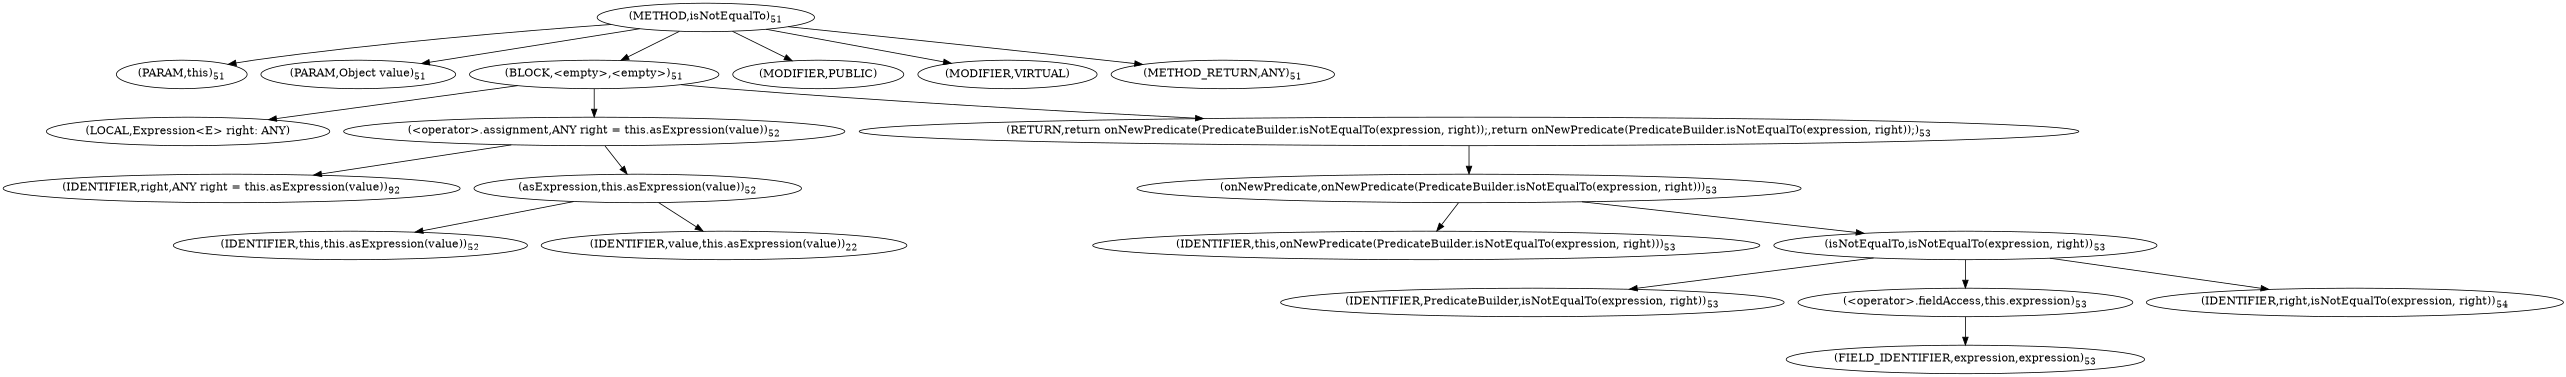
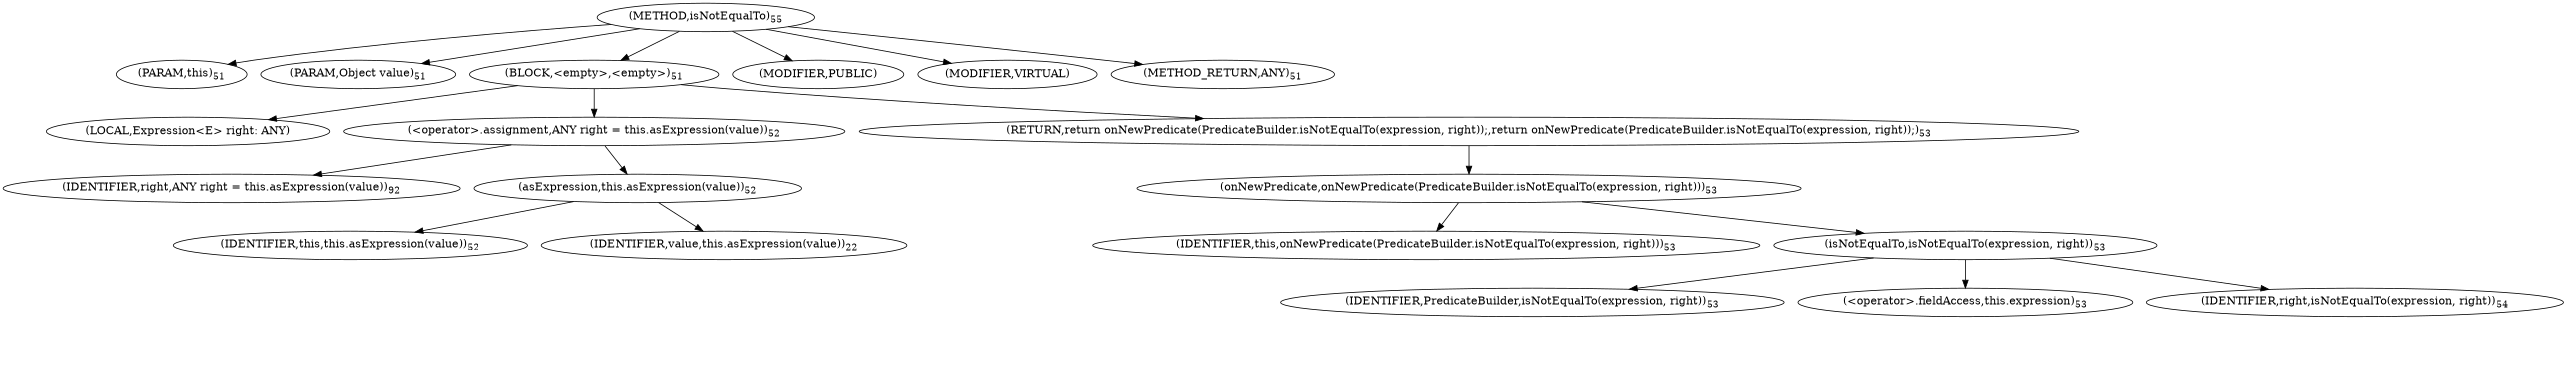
node "(METHOD,isNotEqualTo)": text "51" -> "55"
node "(FIELD_IDENTIFIER,expression,expression)": removed
